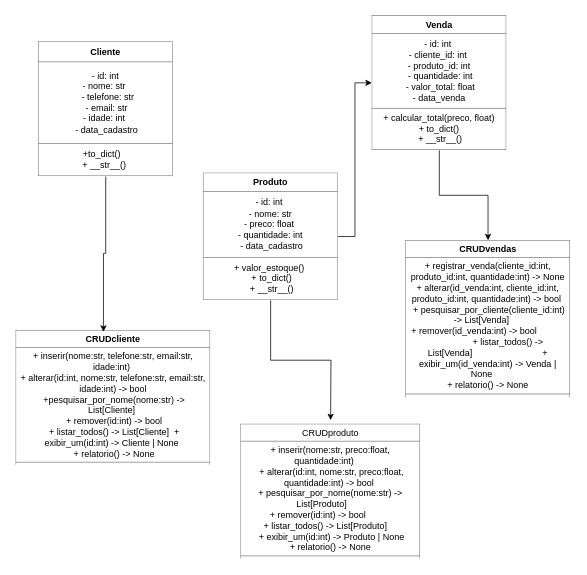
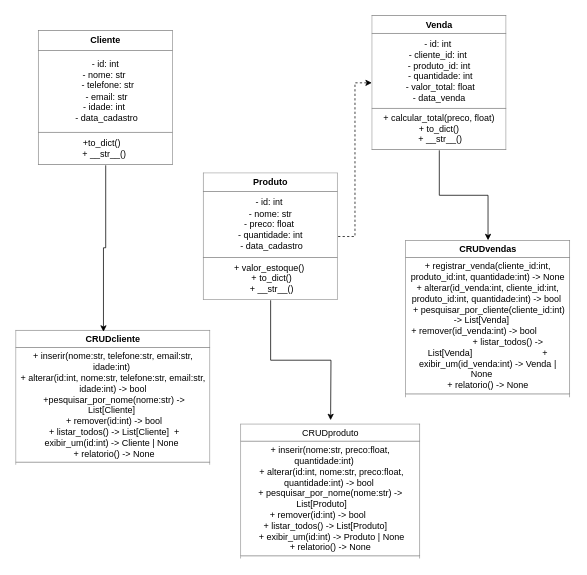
node "Cliente - id: int - nome: str - telefone: str - email: str - idade: int - data_cadastro +to_dict() + __str__()": moved (105, 109) -> (105, 98)
edge "Produto - id: int - nome: str - preco: float - quantidade: int - data_cadastro + valor_estoque() + to_dict() + __str__()" -> "Venda - id: int - cliente_id: int - produto_id: int - quantidade: int - valor_total: float - data_venda + calcular_total(preco, float) + to_dict() + __str__()": style solid -> dashed
